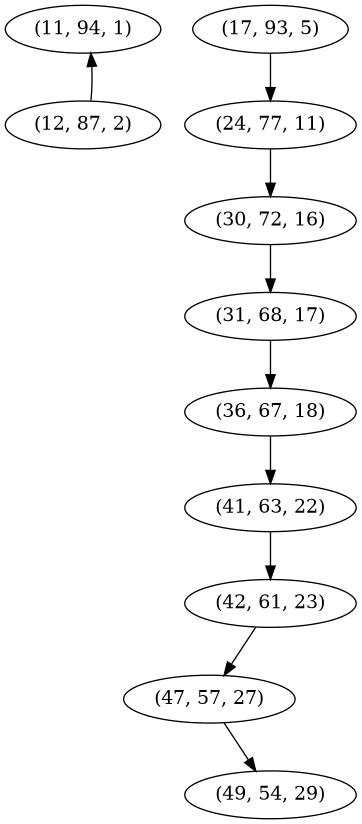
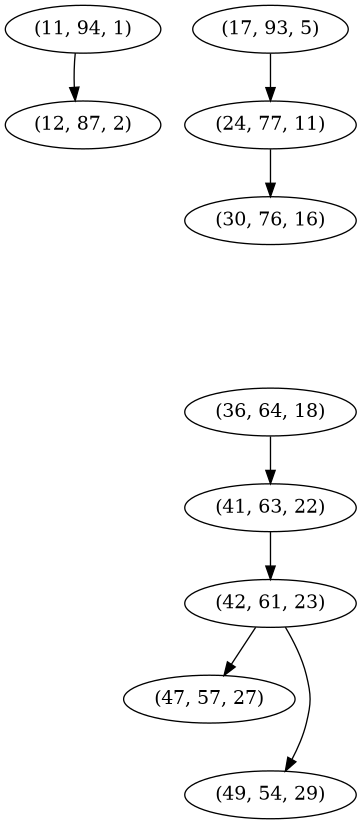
edge "(12, 87, 2)" -> "(11, 94, 1)": reversed
node "(30, 72, 16)": label "(30, 72, 16)" -> "(30, 76, 16)"
node "(31, 68, 17)": removed
node "(36, 67, 18)": label "(36, 67, 18)" -> "(36, 64, 18)"
edge "(47, 57, 27)" -> "(49, 54, 29)": now "(42, 61, 23)" -> "(49, 54, 29)"
